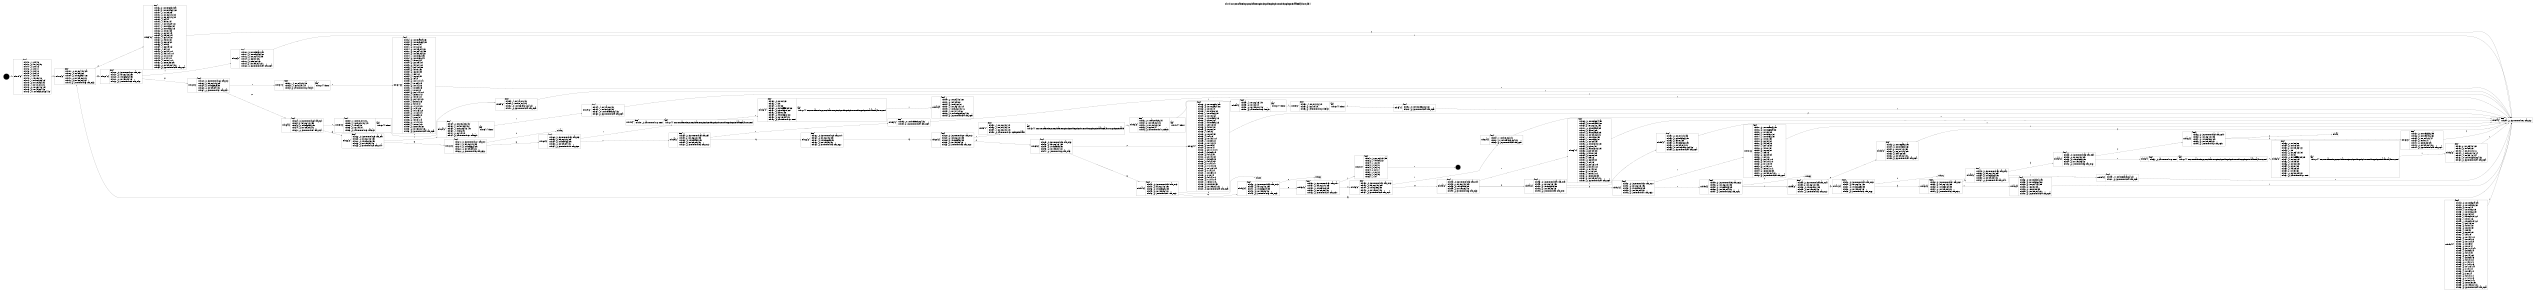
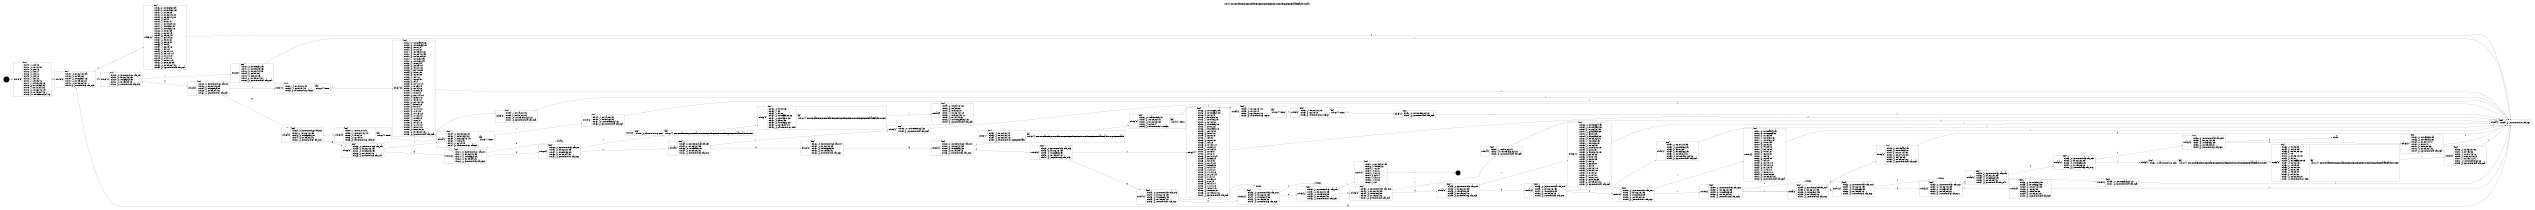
node "0x401dd2 [147]": removed
